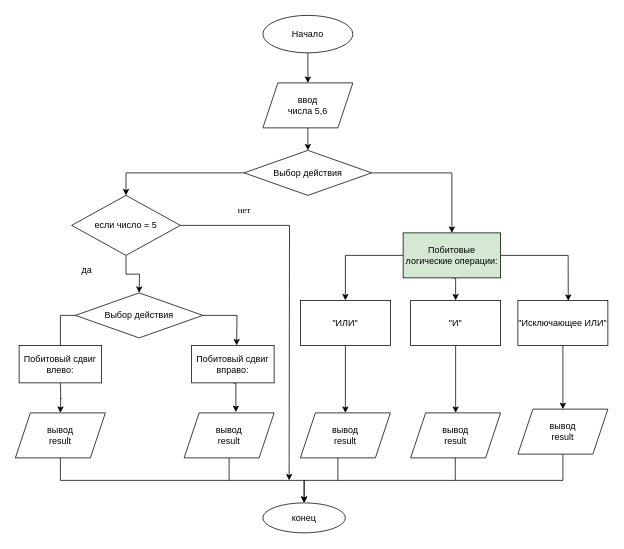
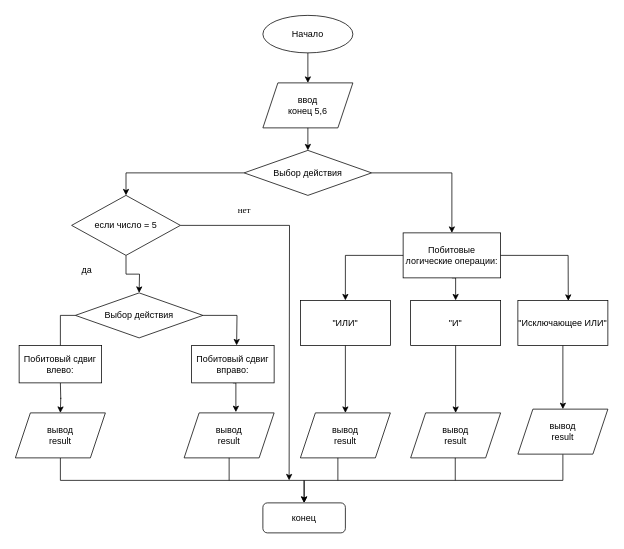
node "ввод числа 5,6": label "ввод числа 5,6" -> "ввод конец 5,6"
node "Побитовые логические операции:": fillcolor #d5e8d4 -> #ffffff
node "конец": shape ellipse -> rounded rectangle
